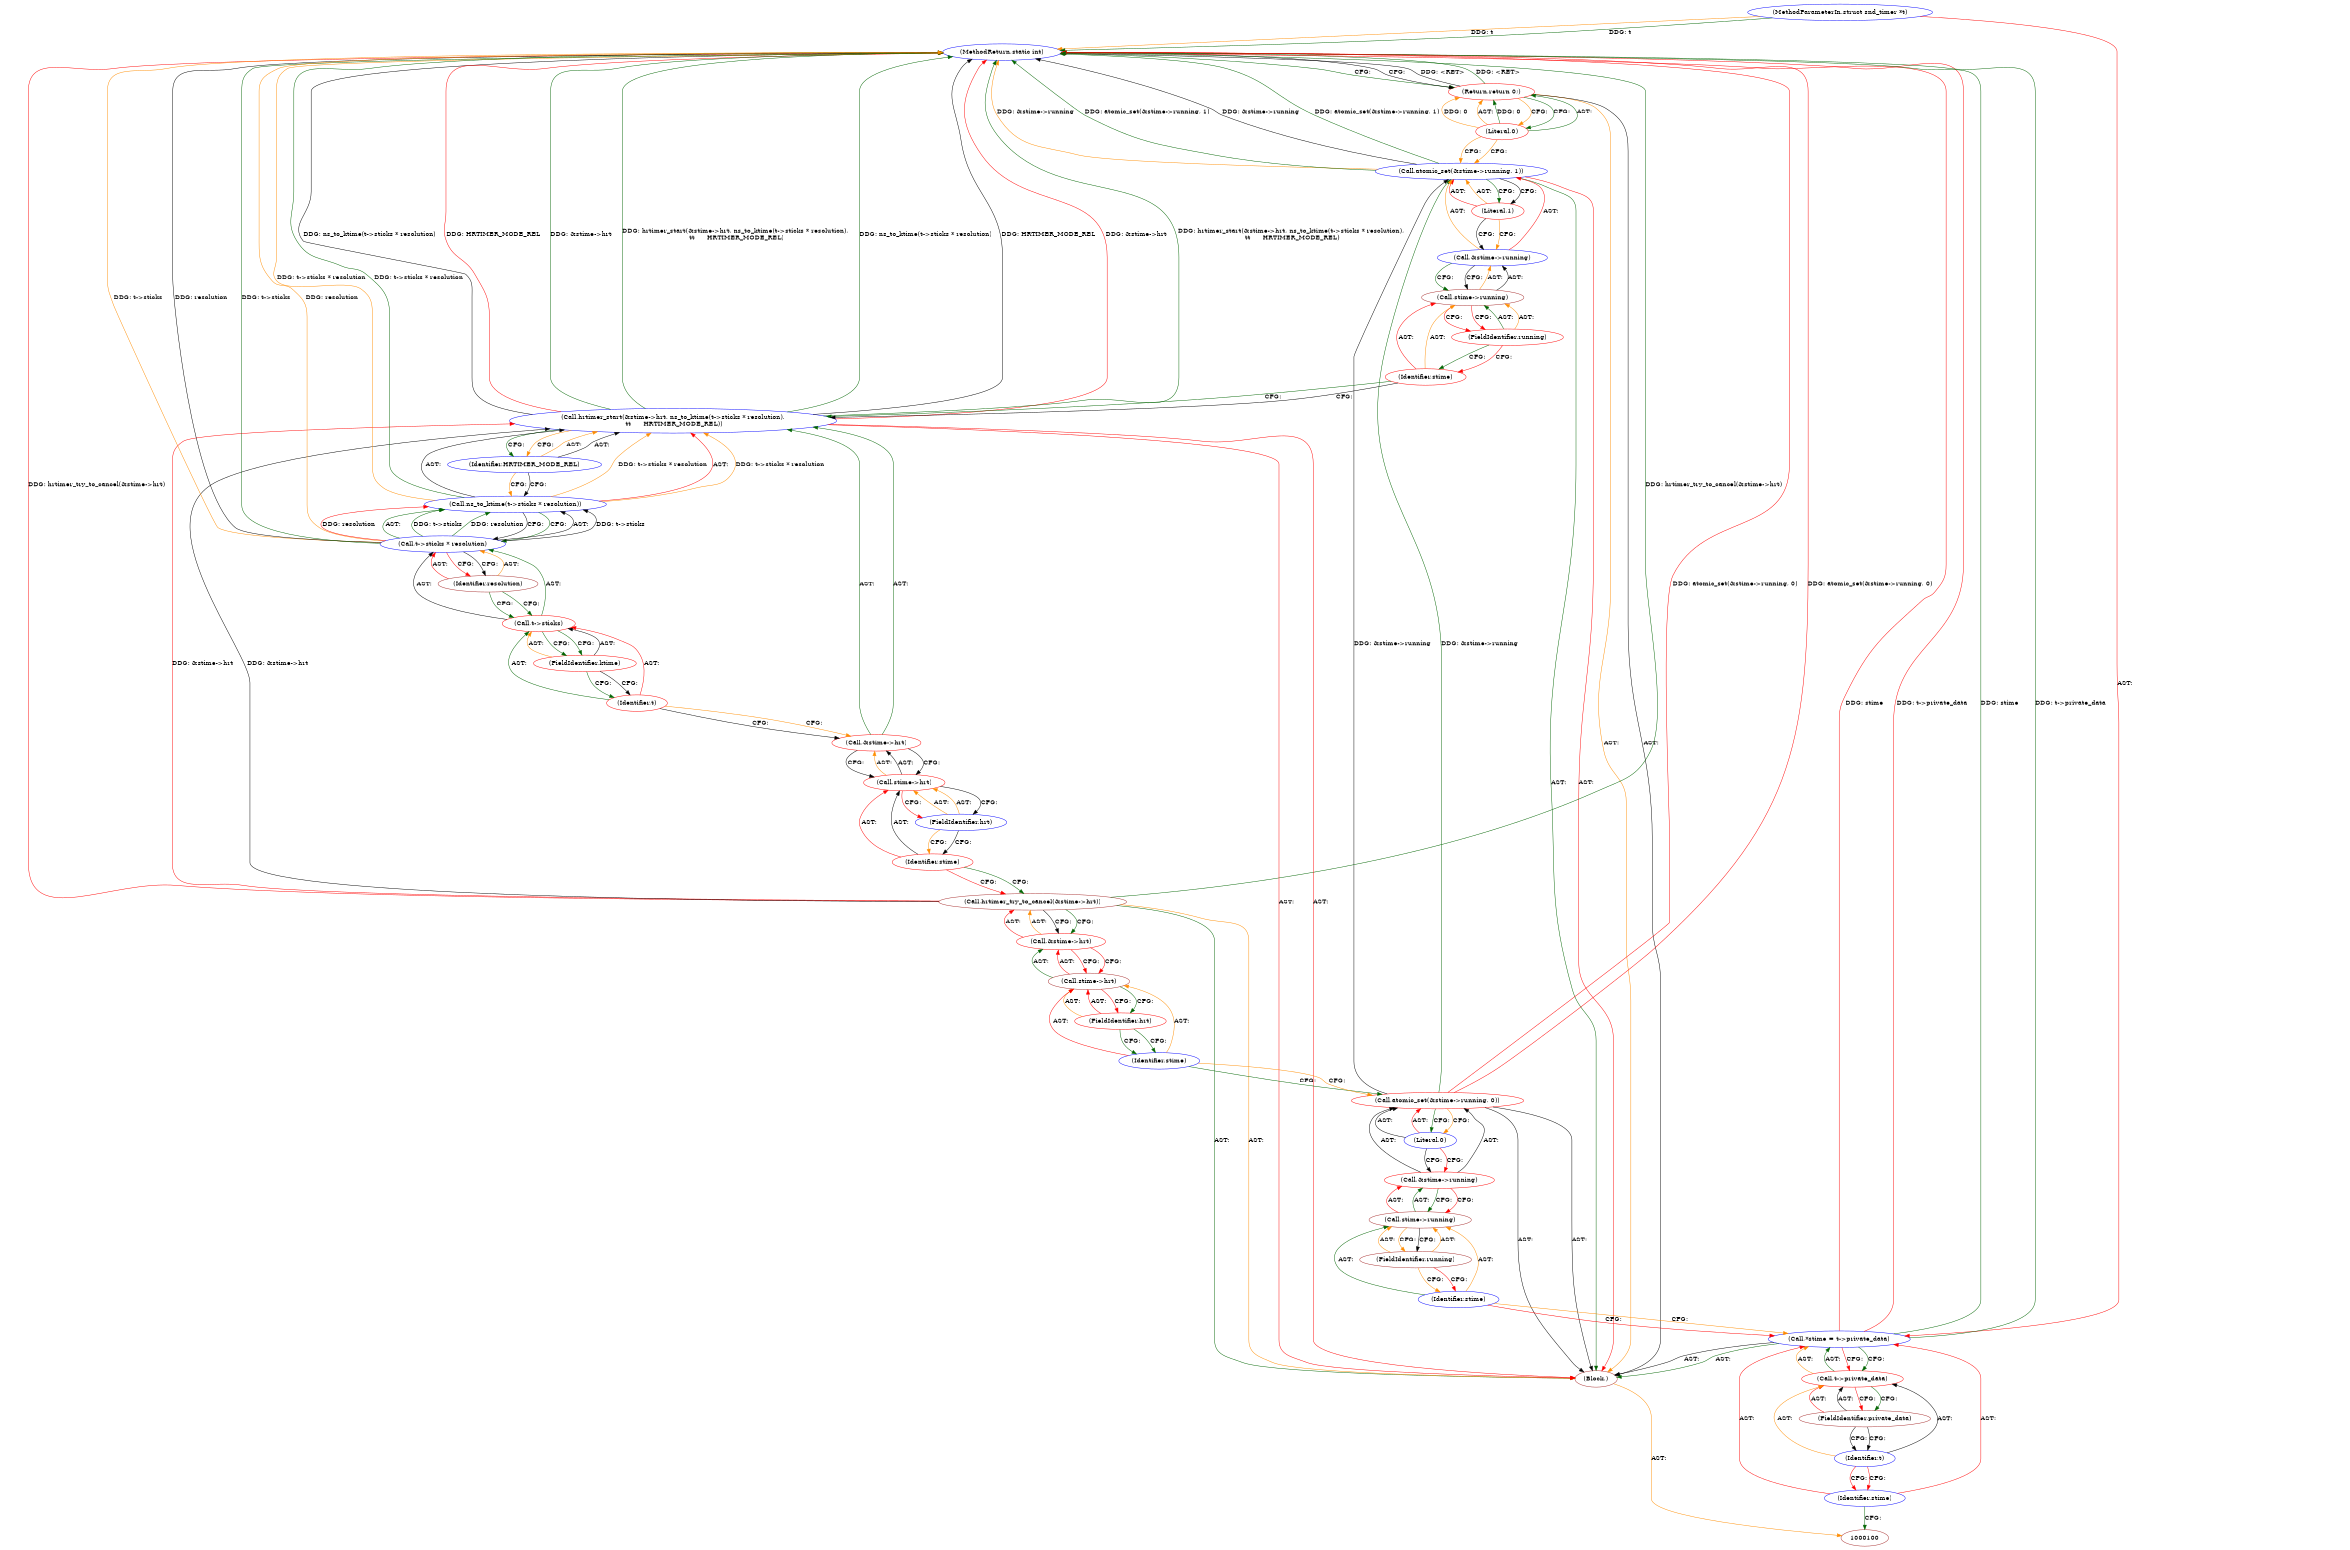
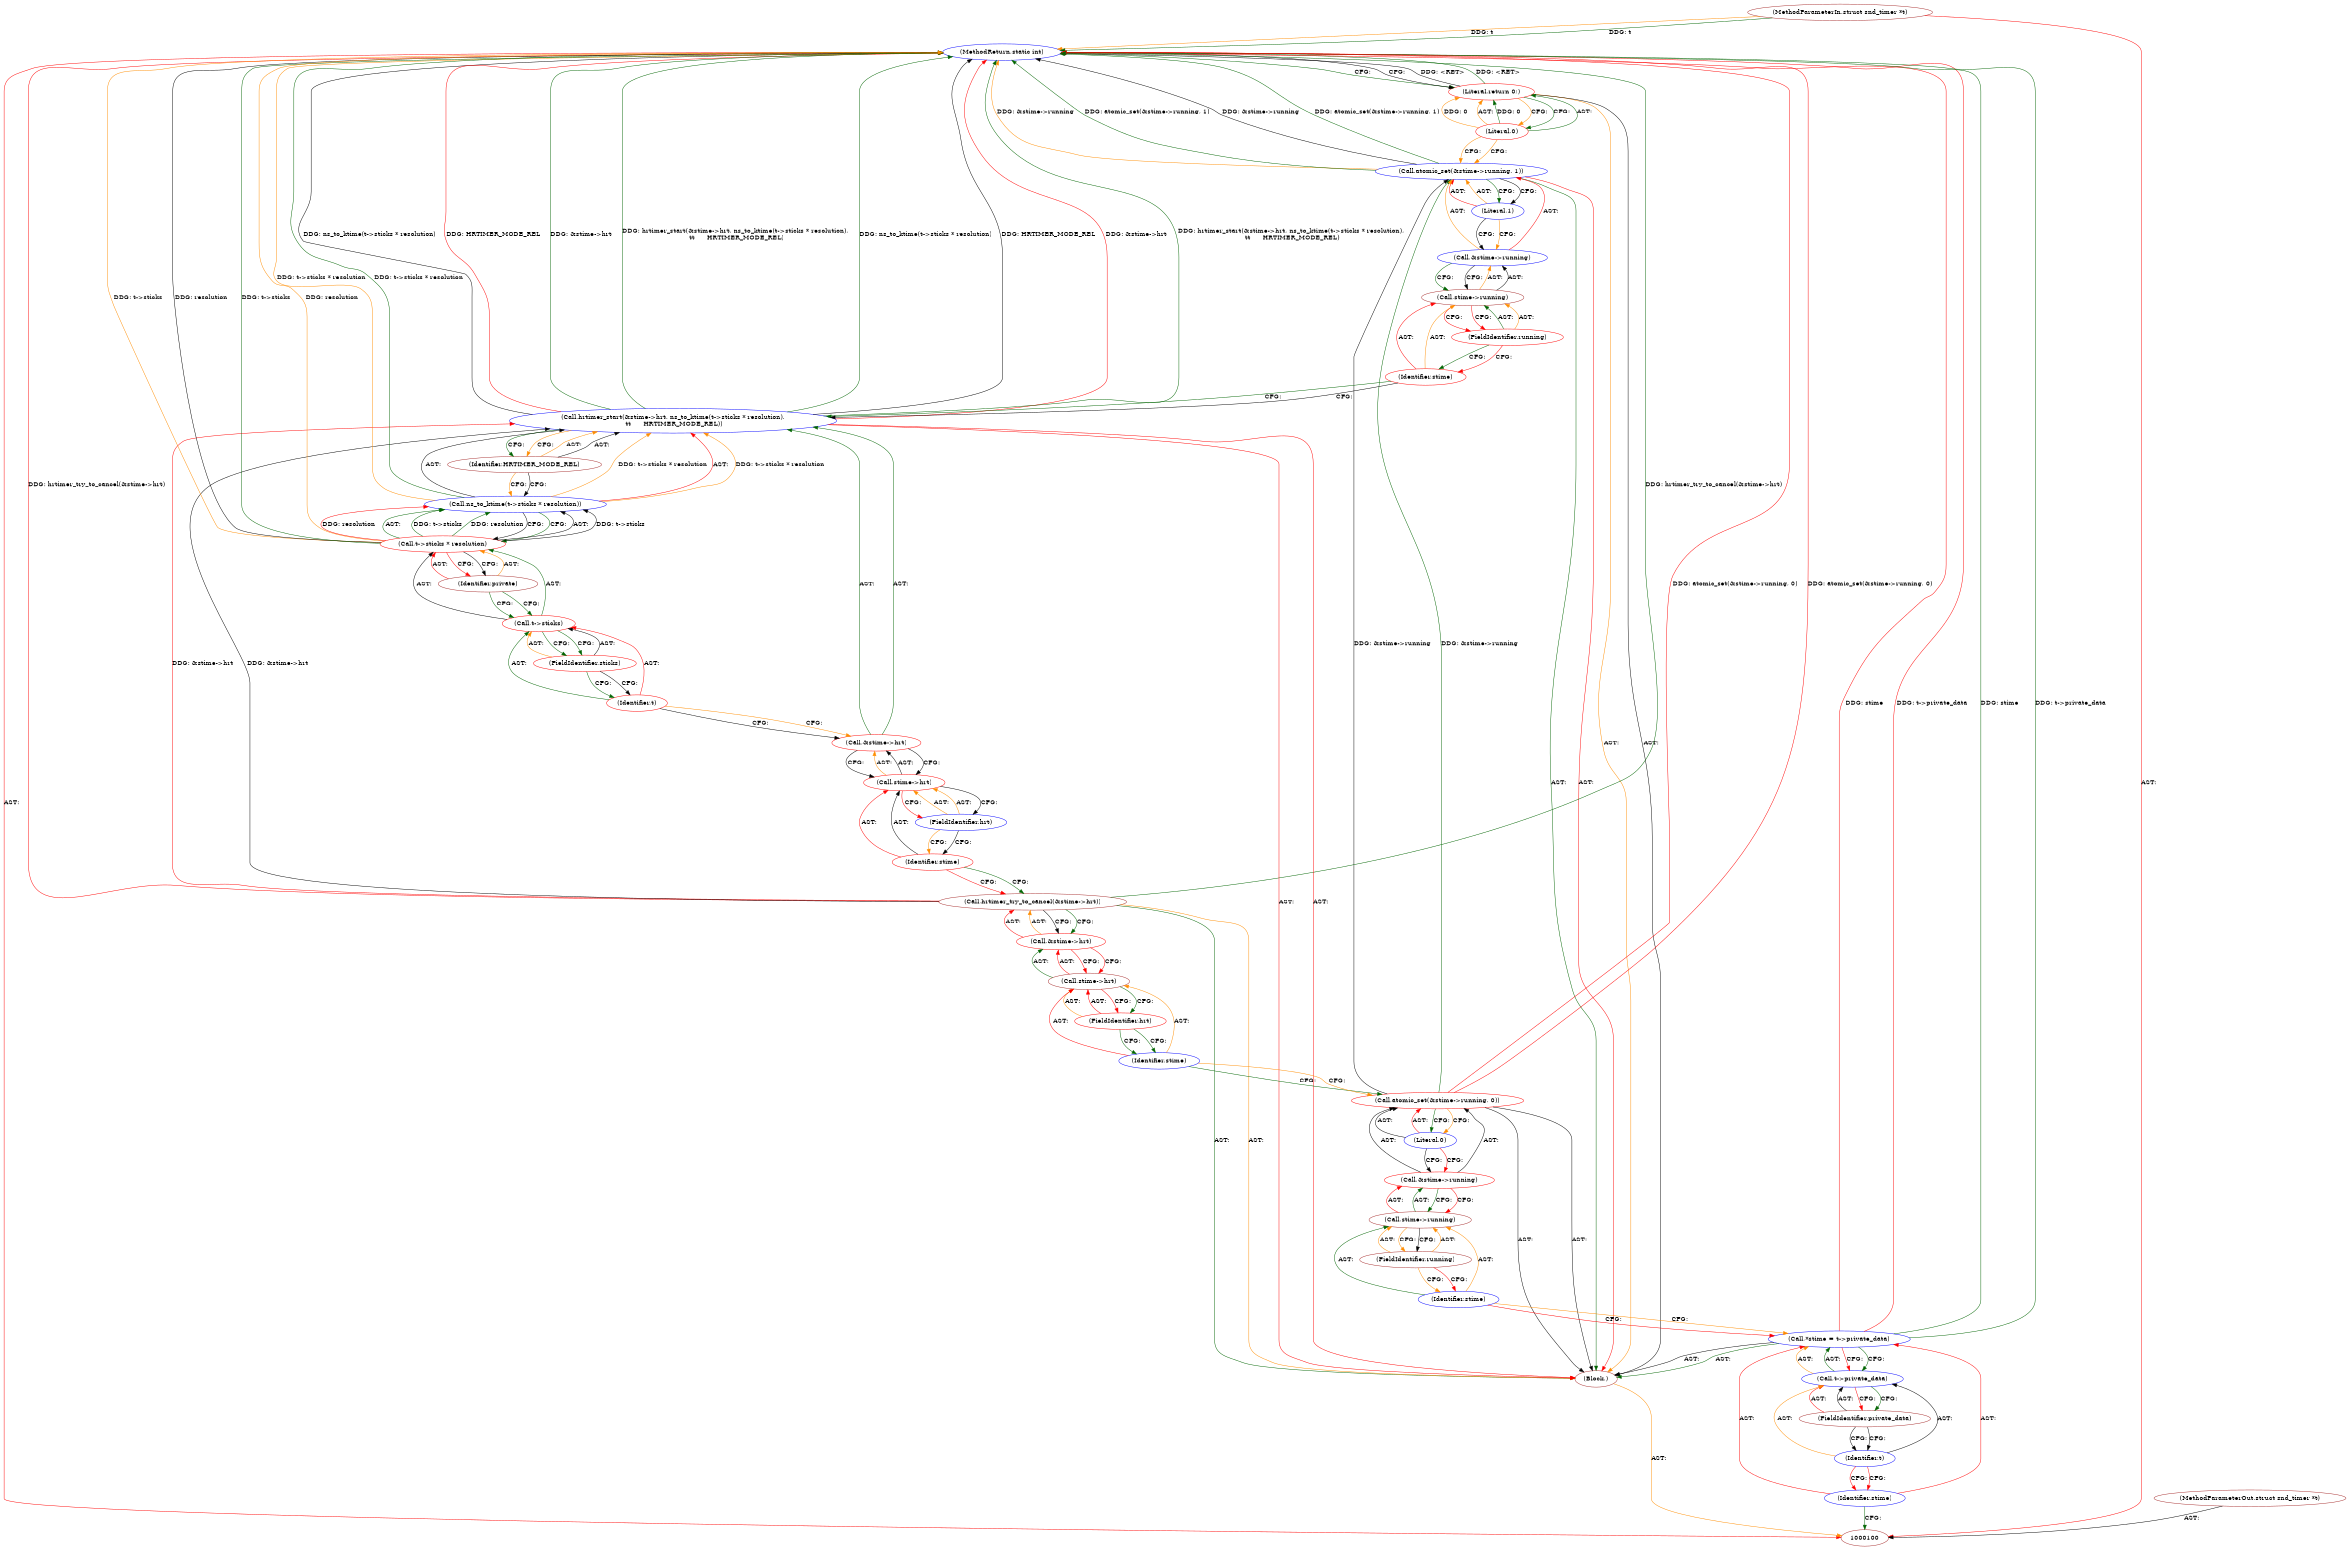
node "(MethodParameterIn,struct snd_timer *t)": color blue -> brown
node "(Return,return 0;)": label "(Return,return 0;)" -> "(Literal,return 0;)"
node "(Literal,1)": color red -> blue
node "(Identifier,HRTIMER_MODE_REL)": color blue -> brown
node "(Call,t->sticks * resolution)": color blue -> red
node "(Identifier,resolution)": label "(Identifier,resolution)" -> "(Identifier,private)"
node "(FieldIdentifier,ktime)": label "(FieldIdentifier,ktime)" -> "(FieldIdentifier,sticks)"
edge "(MethodParameterIn,struct snd_timer *t)" -> "(Call,*stime = t->private_data)": now "(MethodParameterIn,struct snd_timer *t)" -> "1000100"
edge "(MethodReturn,static int)" -> "1000100": added, label "AST:"
node "(Call,t->private_data)": color red -> blue
node "(MethodParameterOut,struct snd_timer *t)": added
